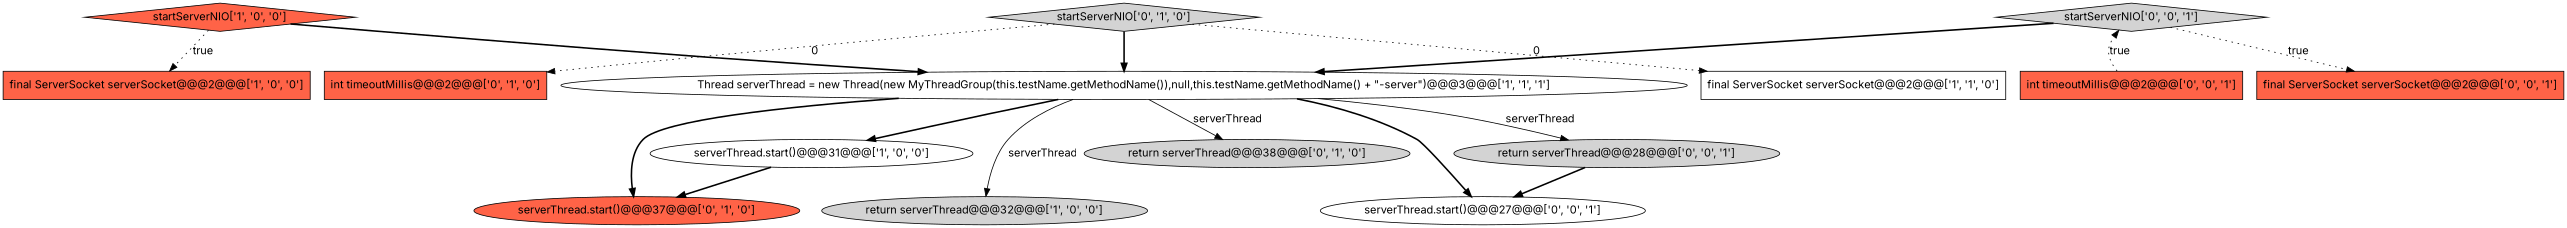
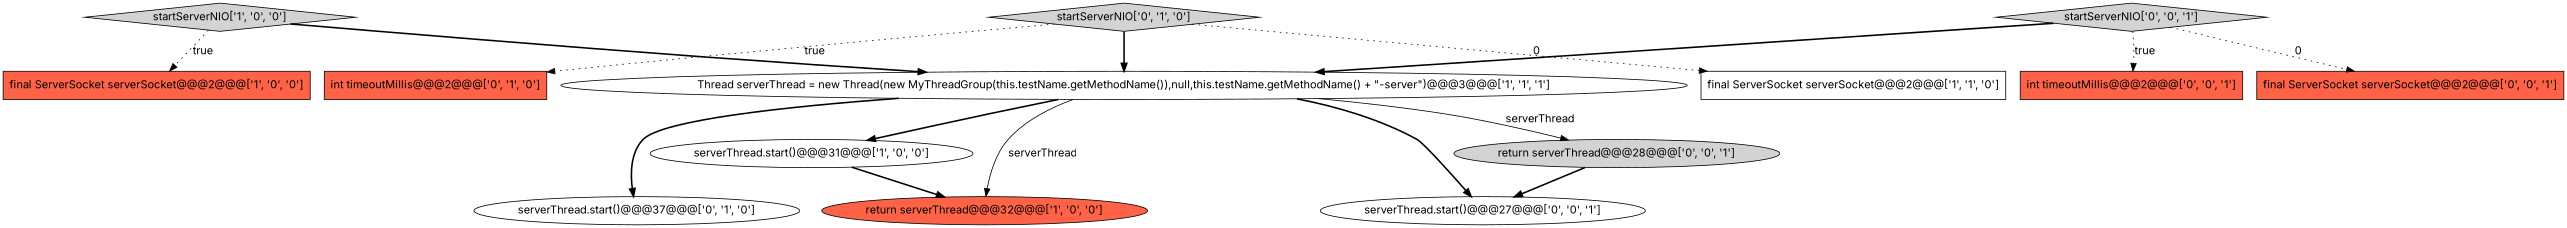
node "startServerNIO['1', '0', '0']": fillcolor tomato -> lightgray
edge "startServerNIO['0', '1', '0']" -> "int timeoutMillis@@@2@@@['0', '1', '0']": label "0" -> "true"
edge "startServerNIO['0', '0', '1']" -> "final ServerSocket serverSocket@@@2@@@['0', '0', '1']": label "true" -> "0"
edge "int timeoutMillis@@@2@@@['0', '0', '1']" -> "startServerNIO['0', '0', '1']": reversed
node "return serverThread@@@38@@@['0', '1', '0']": removed
edge "serverThread.start()@@@31@@@['1', '0', '0']" -> "serverThread.start()@@@37@@@['0', '1', '0']": now "serverThread.start()@@@31@@@['1', '0', '0']" -> "return serverThread@@@32@@@['1', '0', '0']"
node "serverThread.start()@@@37@@@['0', '1', '0']": fillcolor tomato -> white
node "return serverThread@@@32@@@['1', '0', '0']": fillcolor lightgray -> tomato
